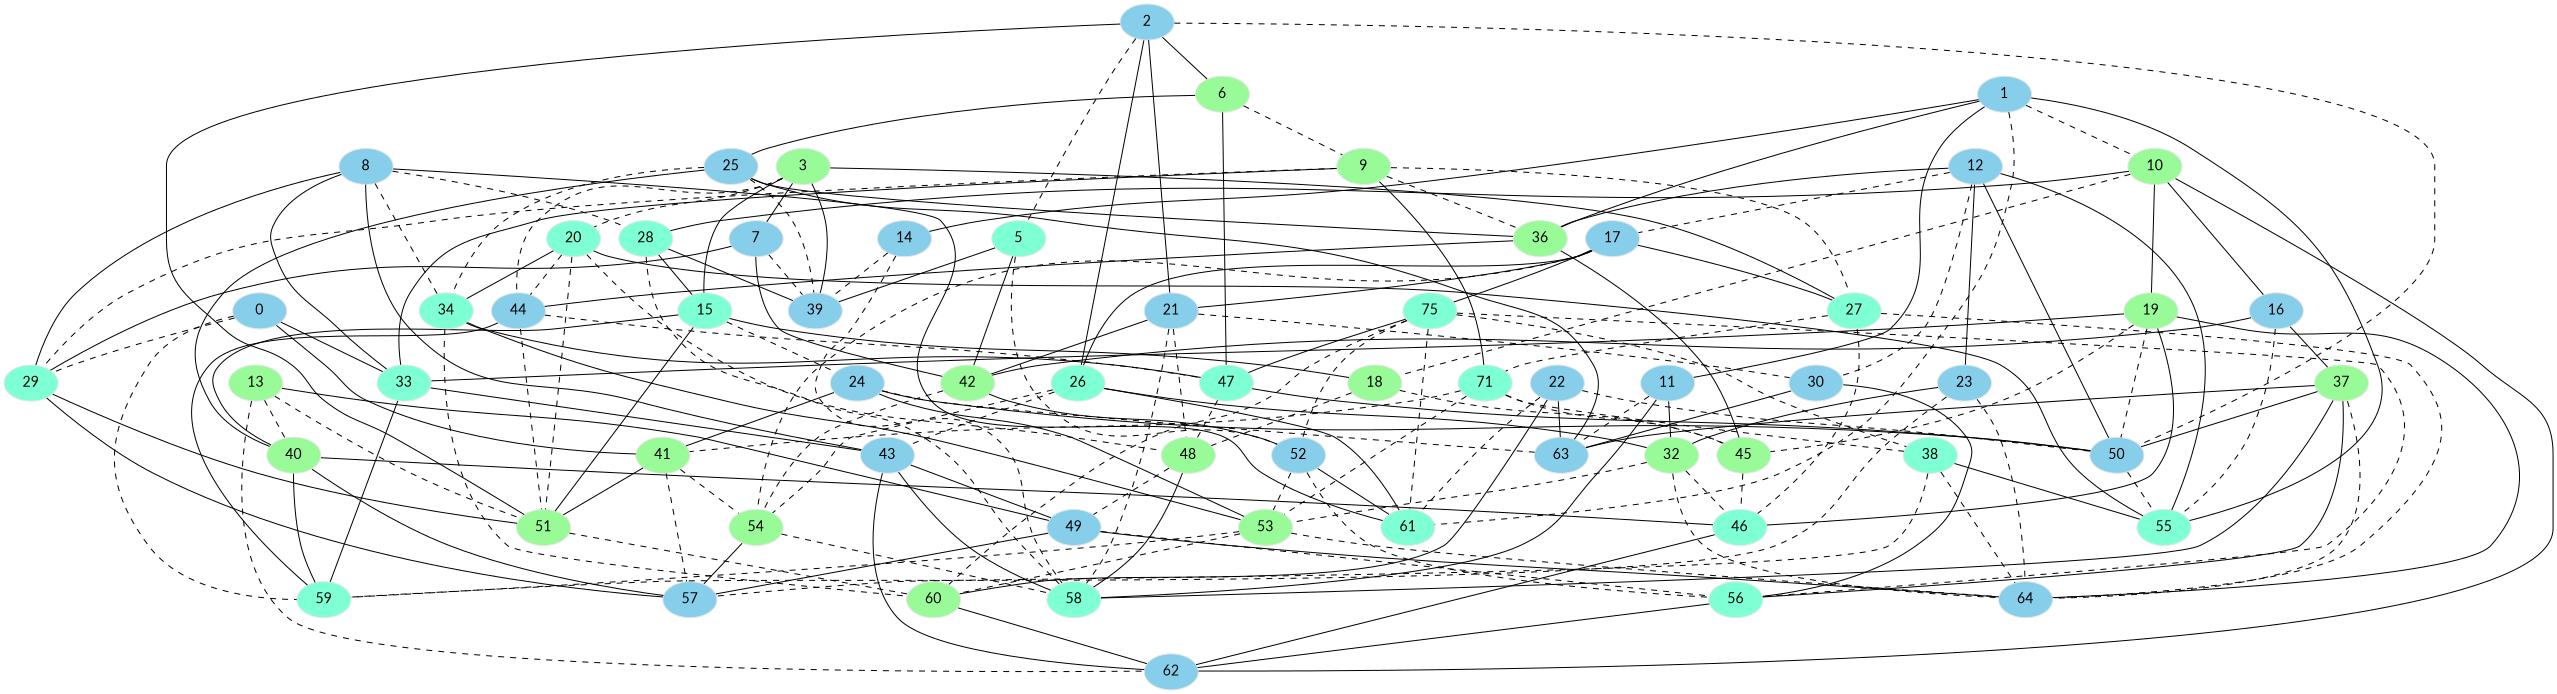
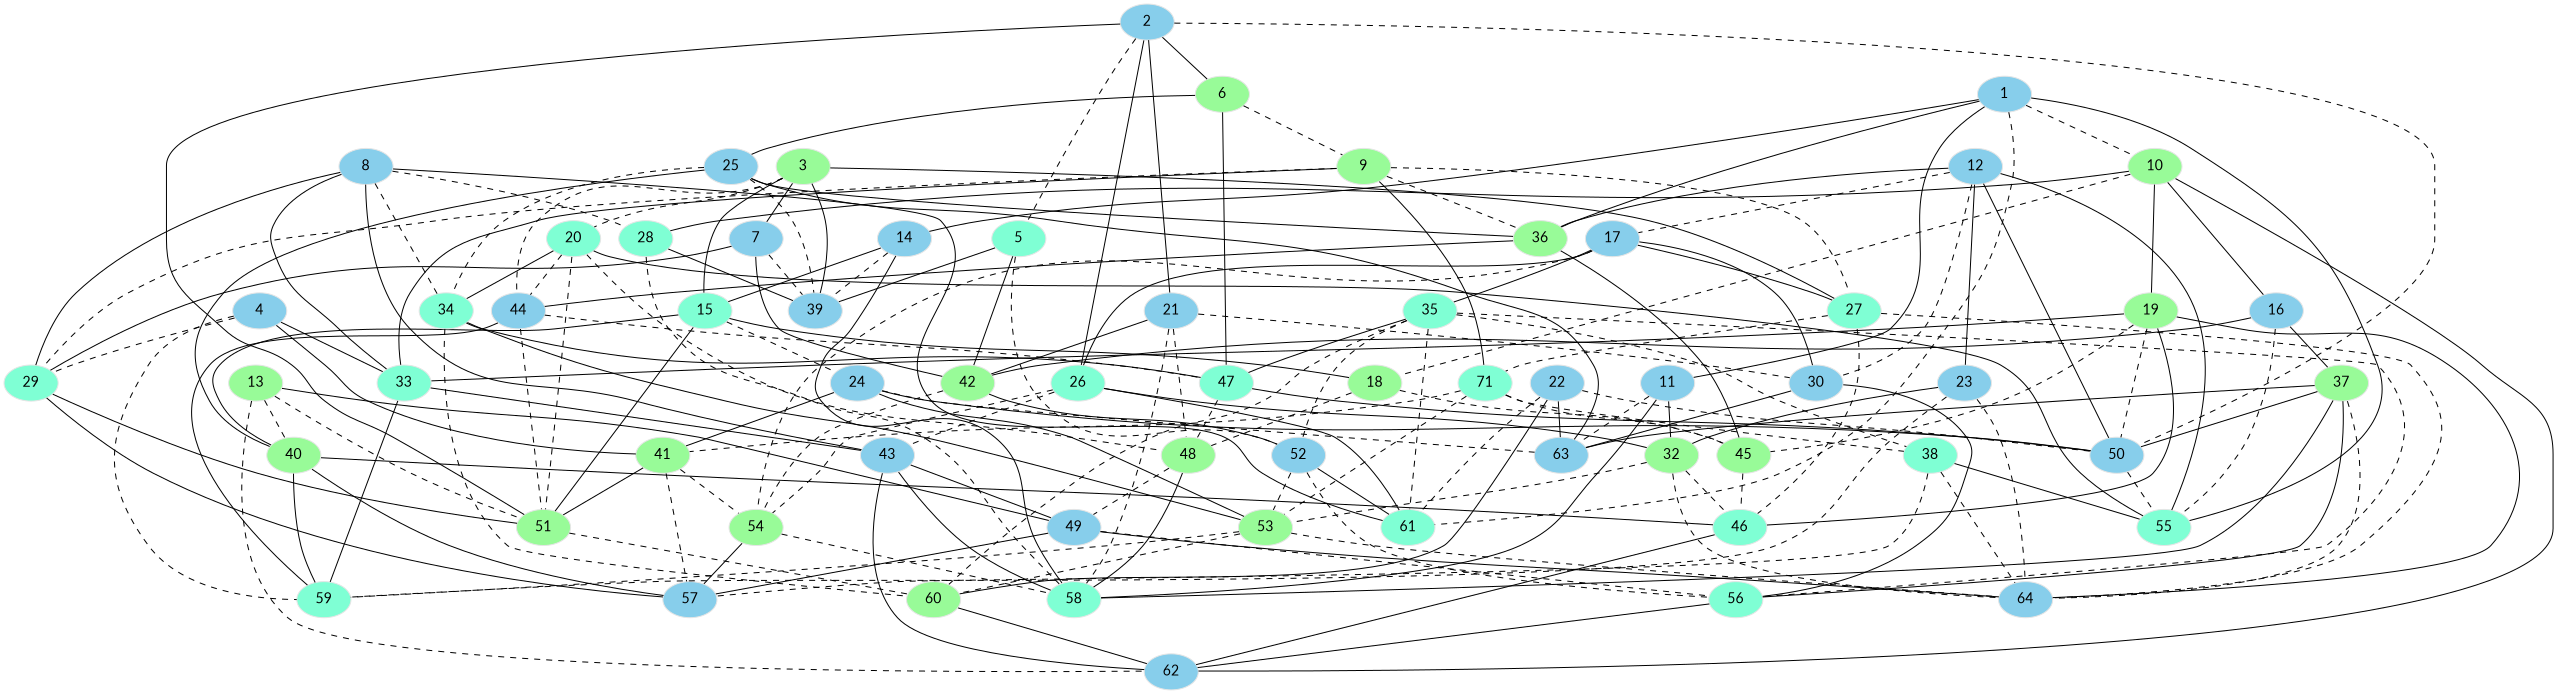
edge "28" -- "15": now "14" -- "15"
edge "17" -- "21": now "17" -- "30"
node "0": label "0" -> "4"
node "75": label "75" -> "35"
edge "14" -- "58": style dashed -> solid
